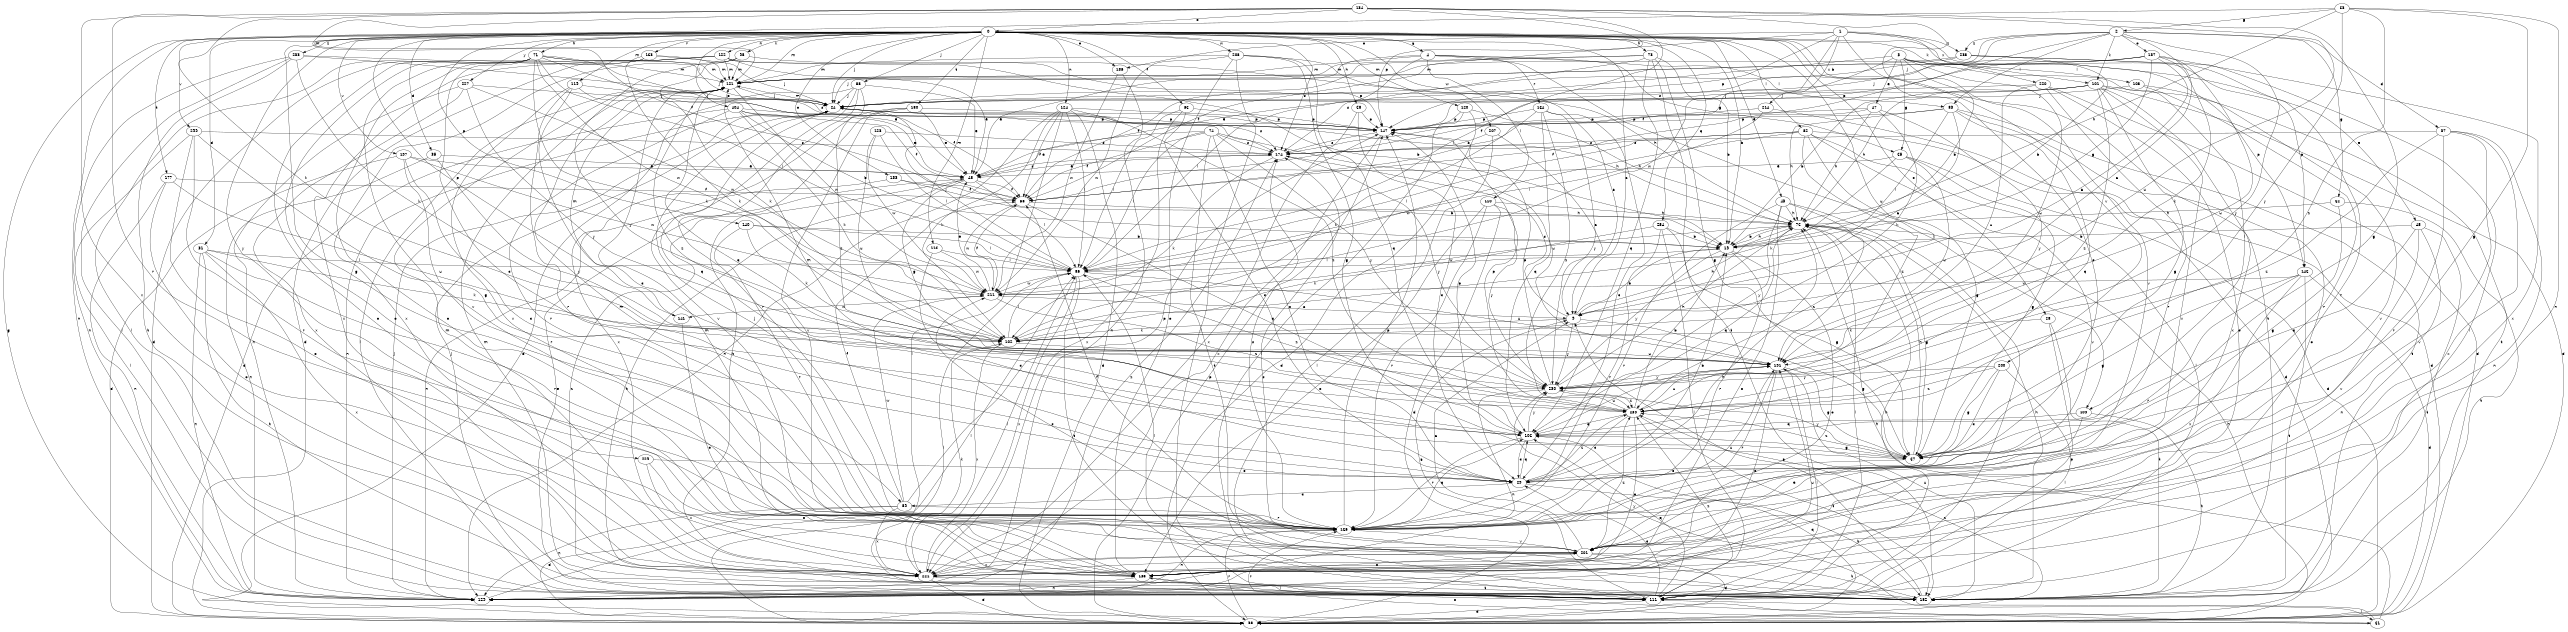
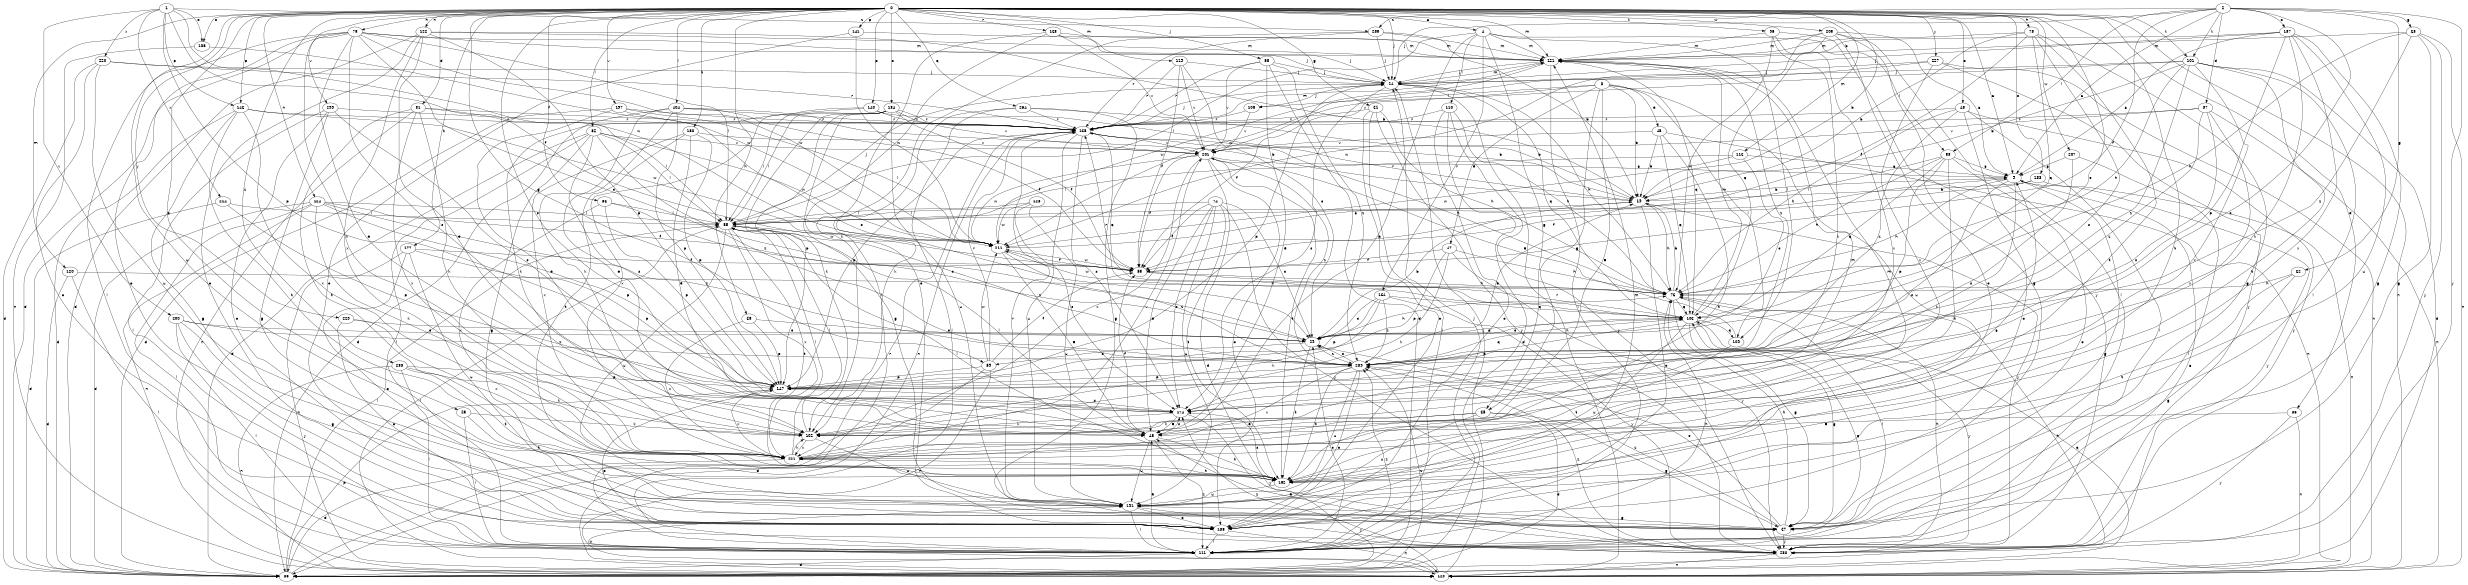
edge "134" -> "0": reversed
edge "63" -> "2": reversed
node "71": label "71" -> "78"
edge "233" -> "121": removed, label "m"
edge "108" -> "24": reversed
edge "120" -> "147": now "177" -> "147"
edge "116" -> "9": added, label "a"
edge "137" -> "19": now "137" -> "67"
edge "197" -> "211": label "w" -> "l"
edge "48" -> "191": label "g" -> "u"
edge "101" -> "67": label "g" -> "i"
edge "211" -> "141": reversed
edge "58" -> "106": label "q" -> "r"
edge "182" -> "76": now "29" -> "76"
edge "109" -> "106": reversed
edge "201" -> "211": label "s" -> "w"
edge "28" -> "111": label "p" -> "l"
edge "230" -> "48": added, label "e"
edge "59" -> "221": now "239" -> "221"
edge "111" -> "61": reversed
